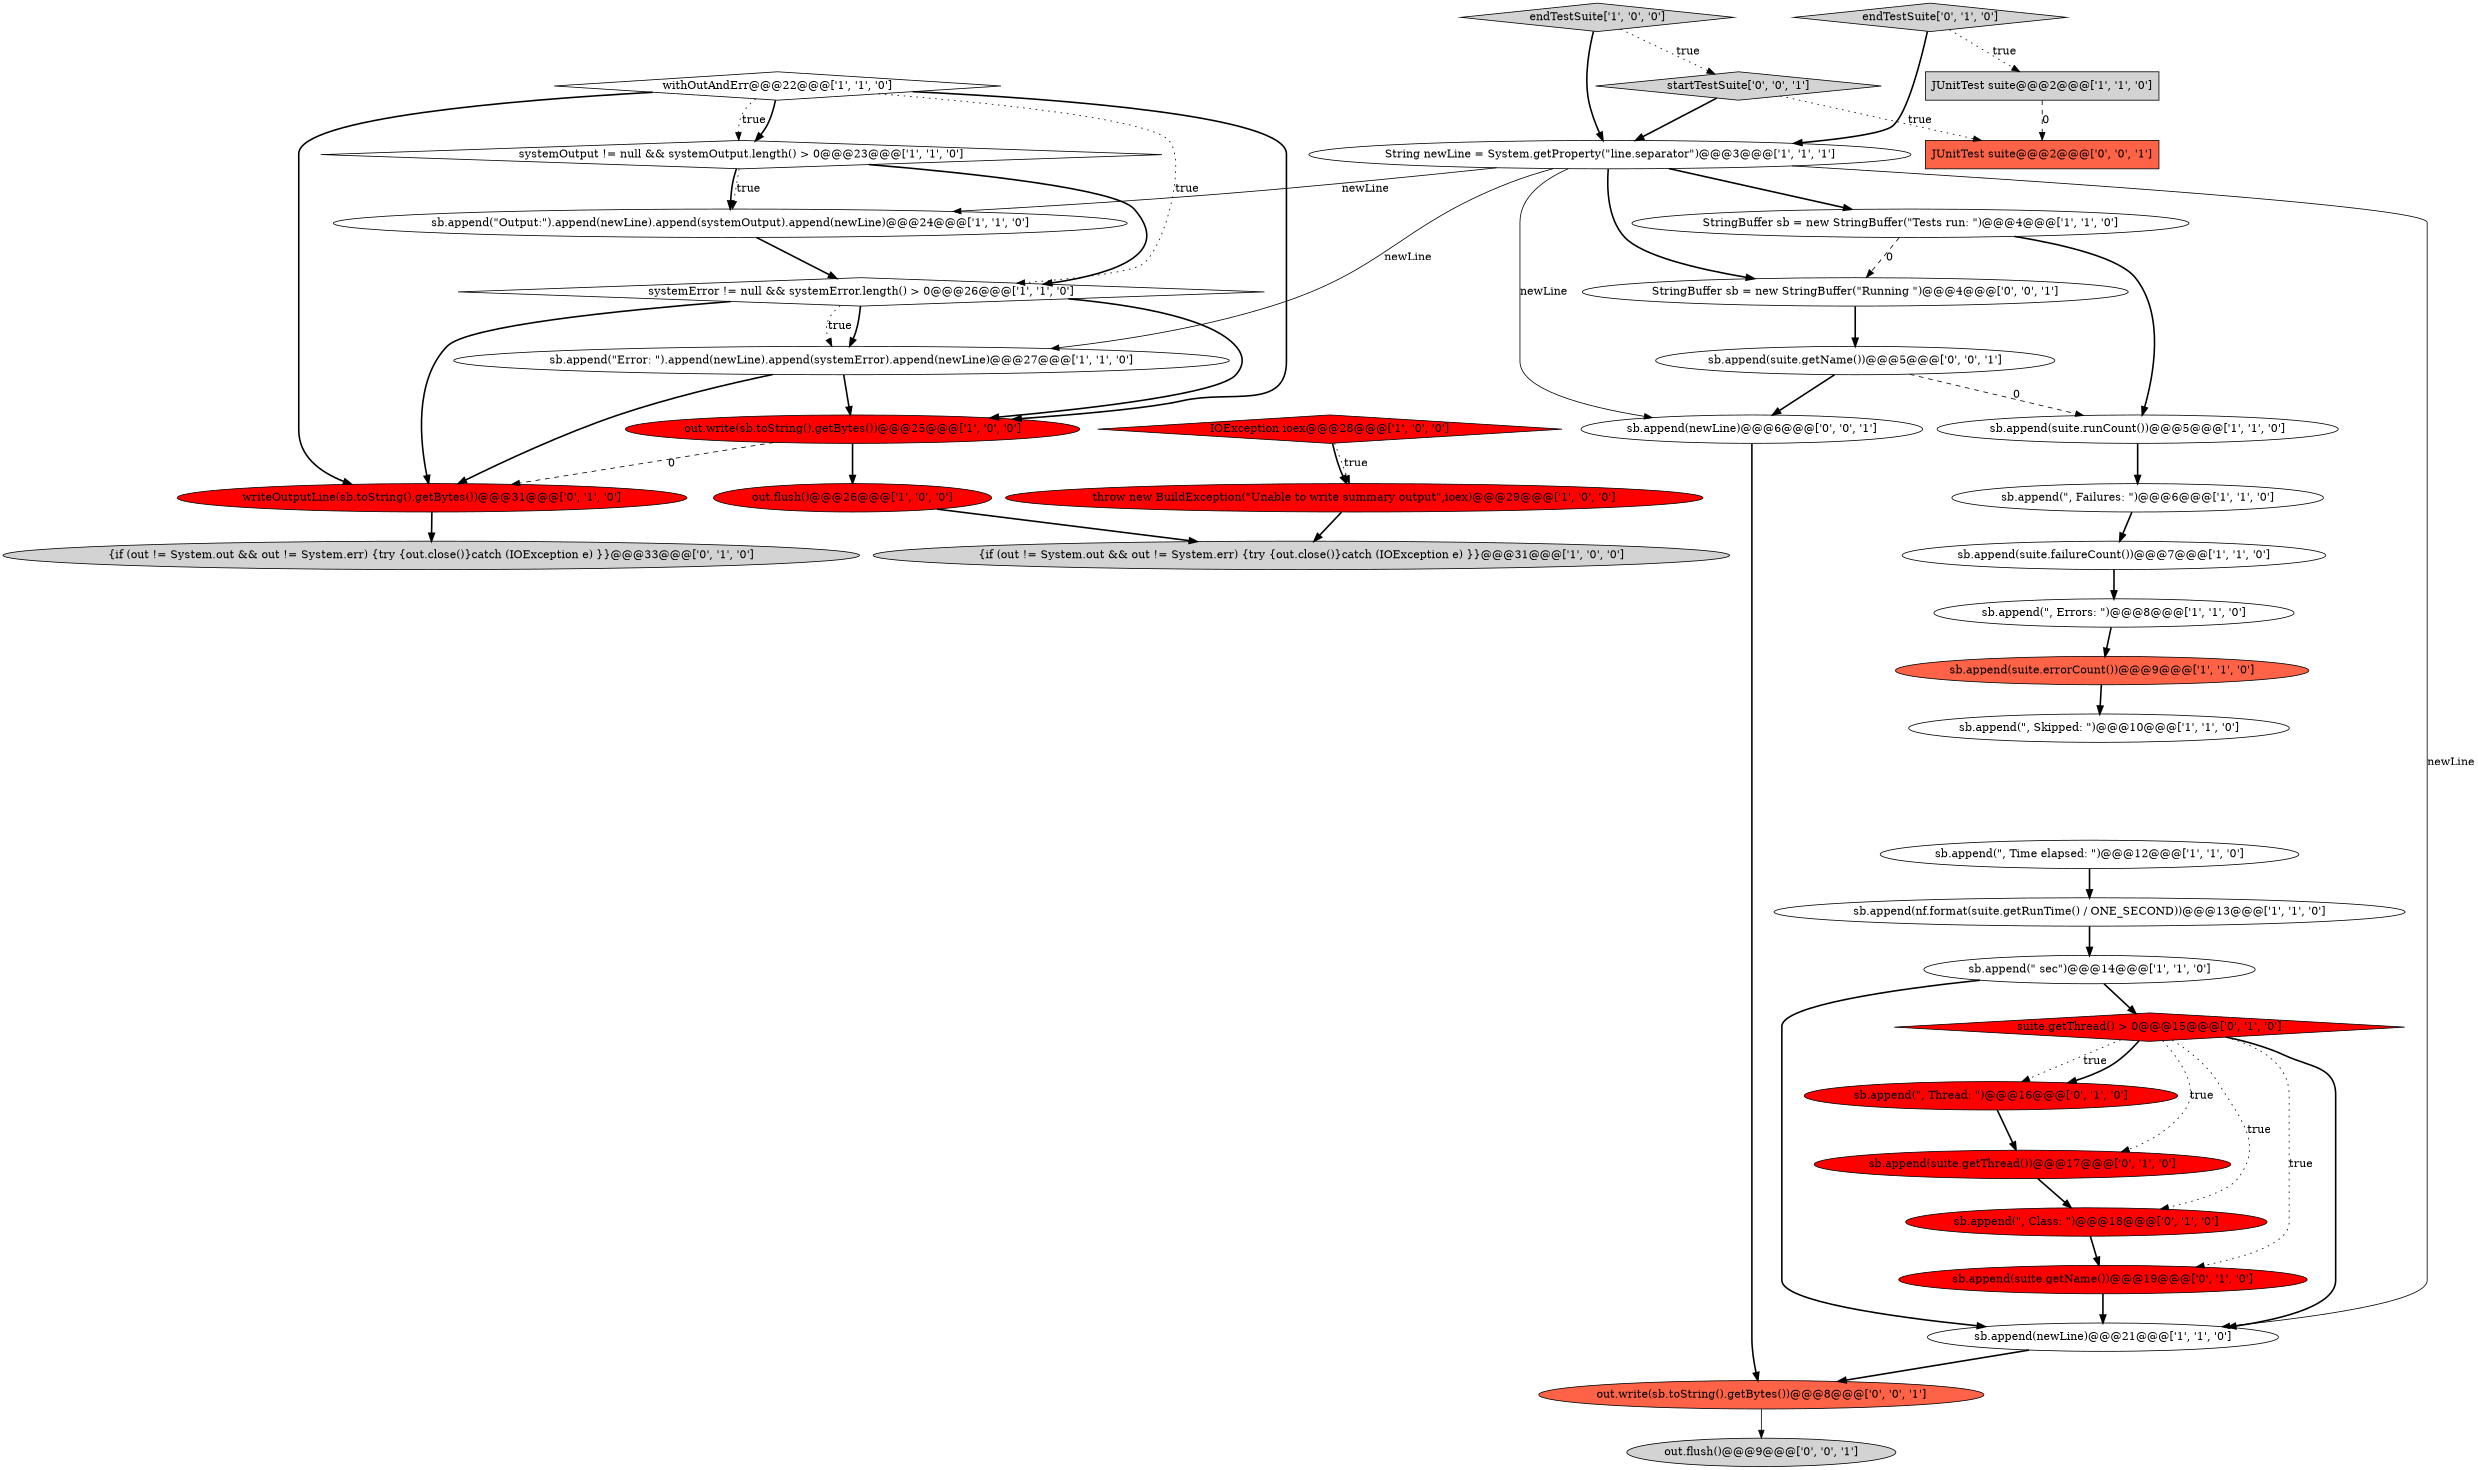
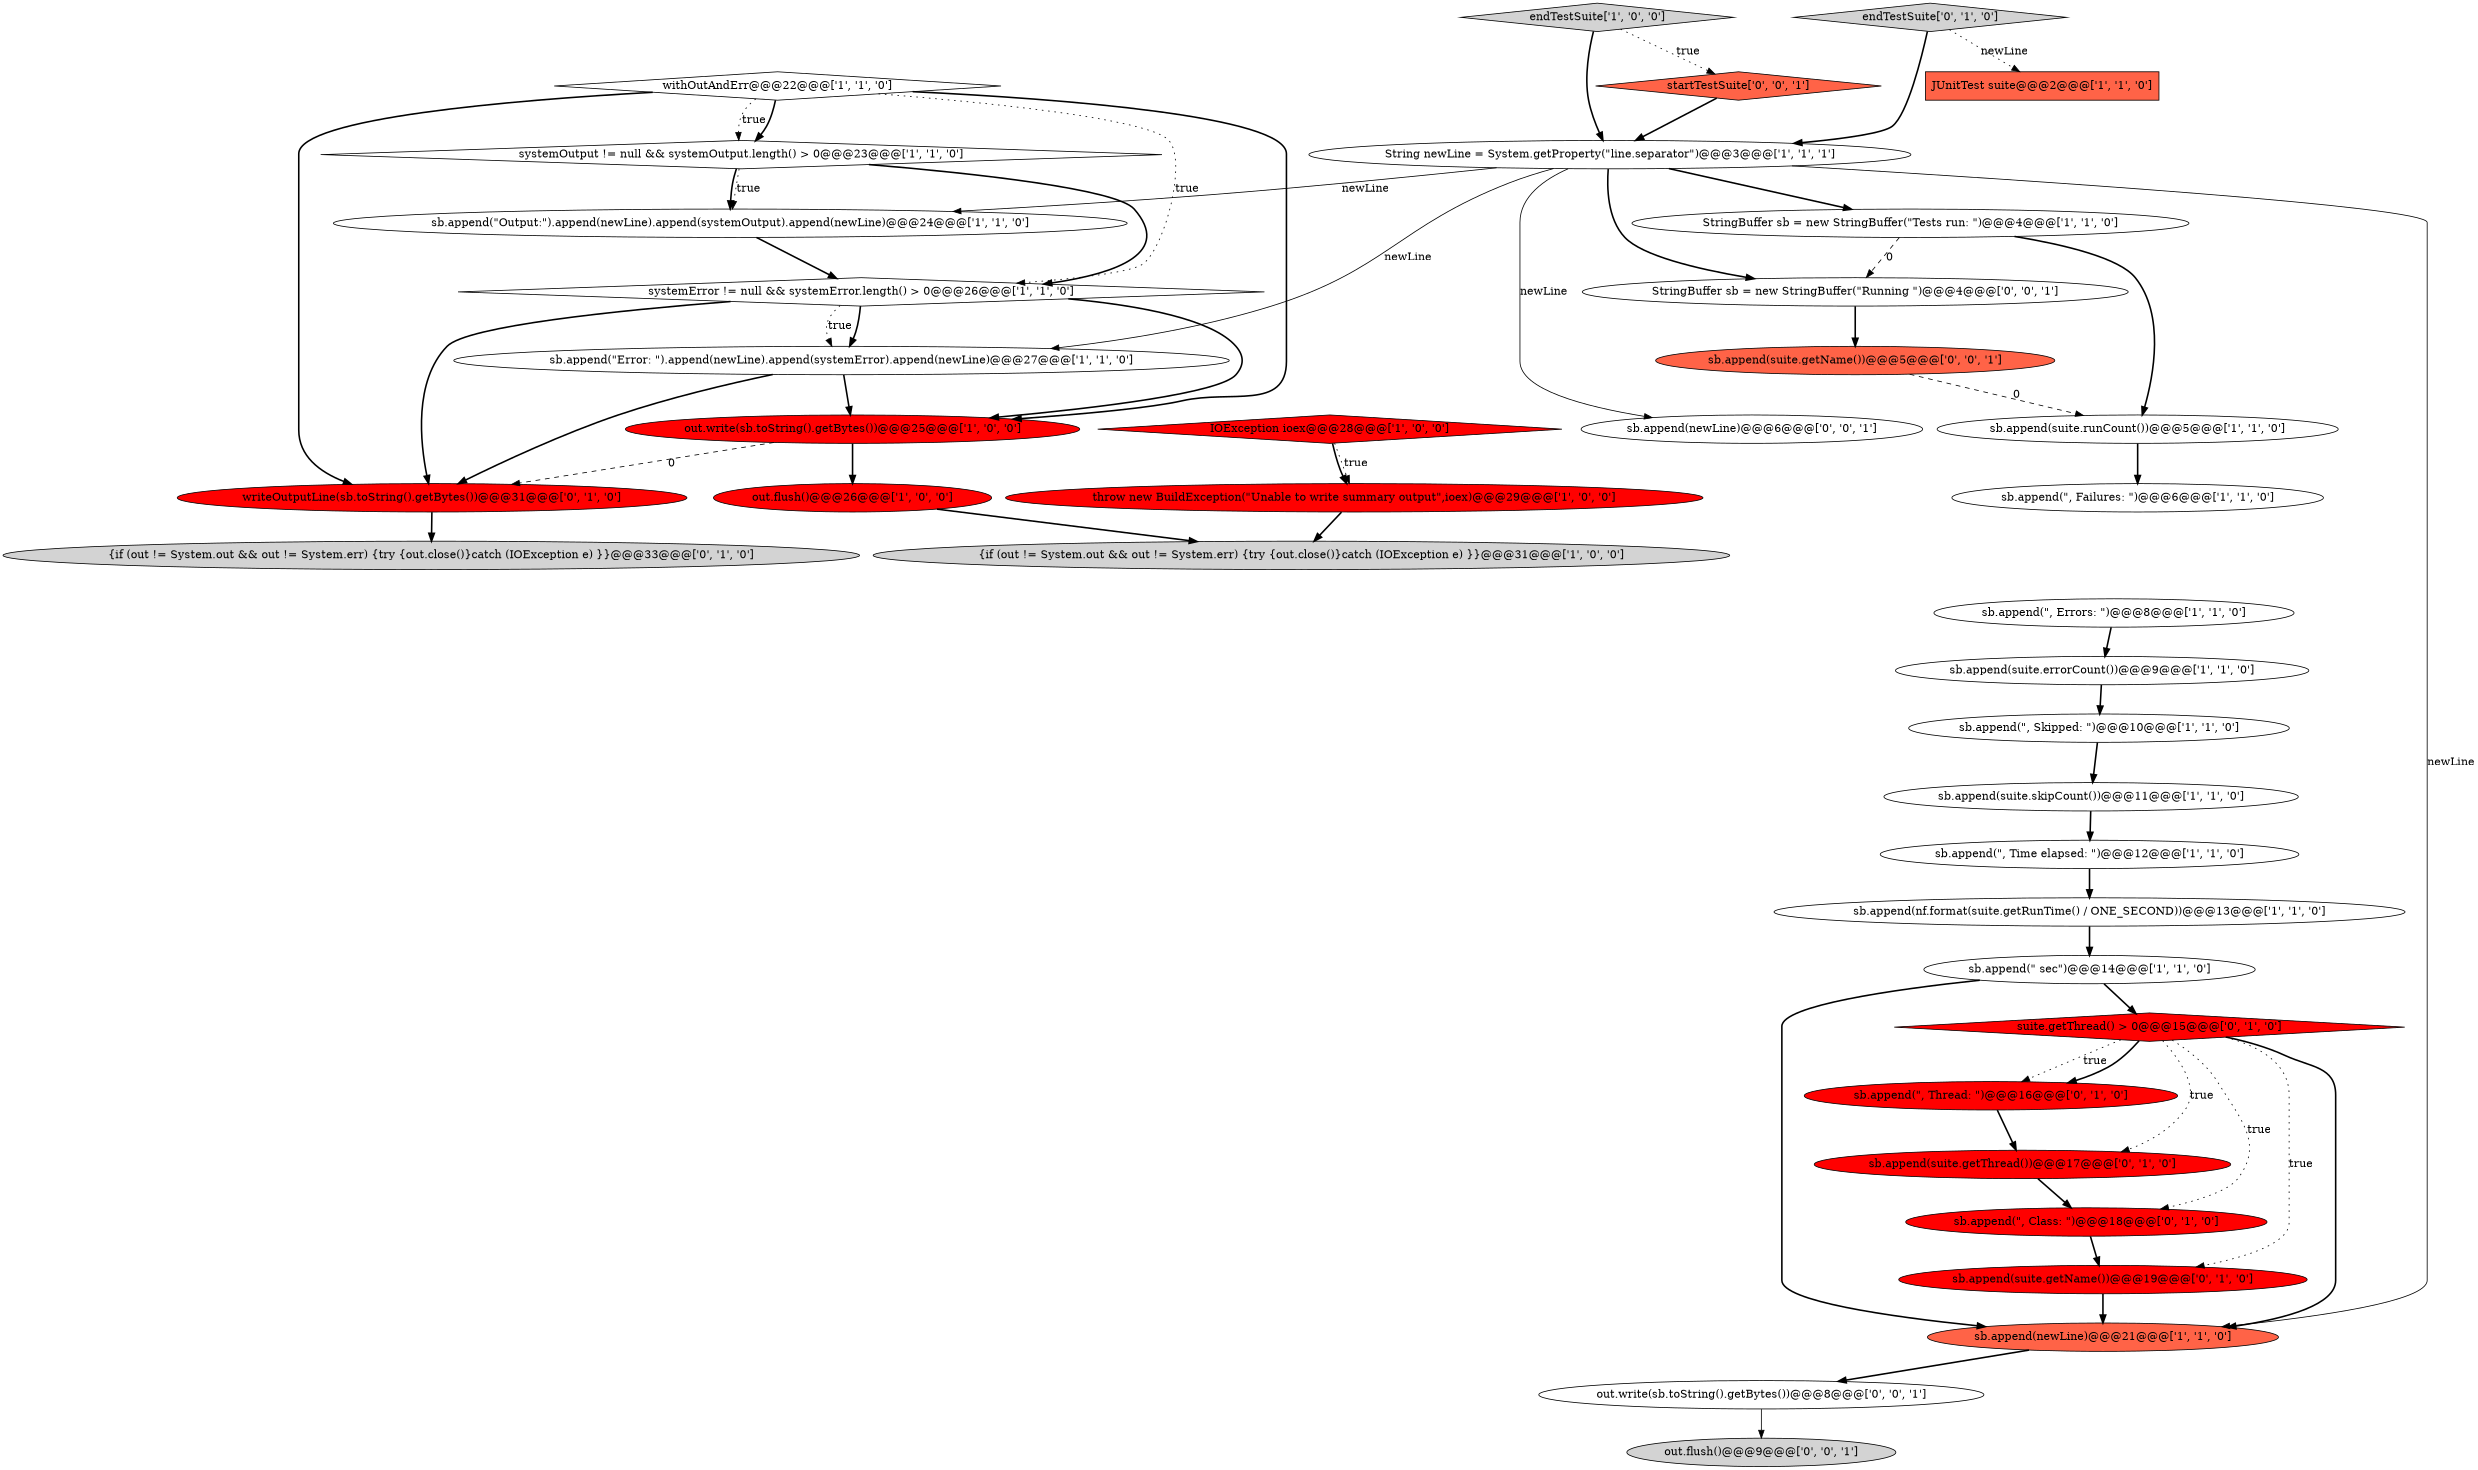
edge "endTestSuite['0', '1', '0']" -> "JUnitTest suite@@@2@@@['1', '1', '0']": label "true" -> "newLine"
node "startTestSuite['0', '0', '1']": fillcolor lightgray -> tomato
node "JUnitTest suite@@@2@@@['1', '1', '0']": fillcolor lightgray -> tomato
node "JUnitTest suite@@@2@@@['0', '0', '1']": removed
node "sb.append(suite.getName())@@@5@@@['0', '0', '1']": fillcolor white -> tomato
edge "sb.append(suite.getName())@@@5@@@['0', '0', '1']" -> "sb.append(newLine)@@@6@@@['0', '0', '1']": removed
node "sb.append(suite.failureCount())@@@7@@@['1', '1', '0']": removed
node "sb.append(suite.errorCount())@@@9@@@['1', '1', '0']": fillcolor tomato -> white
node "sb.append(suite.skipCount())@@@11@@@['1', '1', '0']": added
edge "sb.append(newLine)@@@6@@@['0', '0', '1']" -> "out.write(sb.toString().getBytes())@@@8@@@['0', '0', '1']": removed
node "sb.append(newLine)@@@21@@@['1', '1', '0']": fillcolor white -> tomato
node "out.write(sb.toString().getBytes())@@@8@@@['0', '0', '1']": fillcolor tomato -> white
